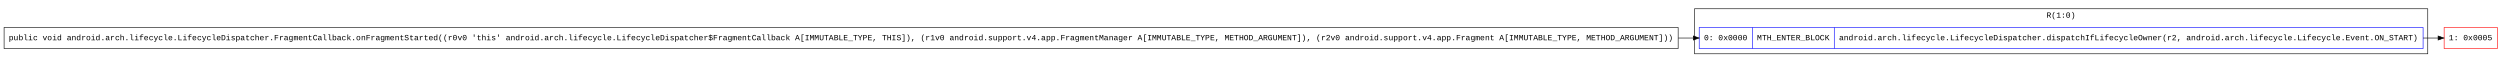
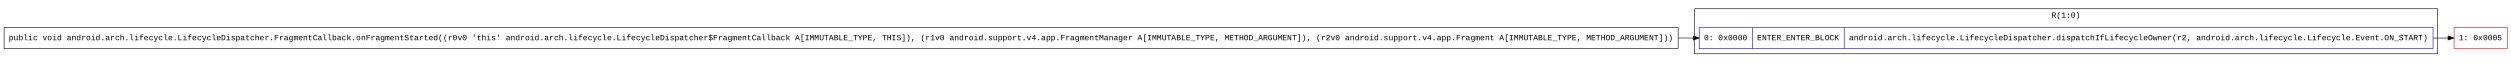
node "0: 0x0000": text "MTH_ENTER_BLOCK" -> "ENTER_ENTER_BLOCK"
